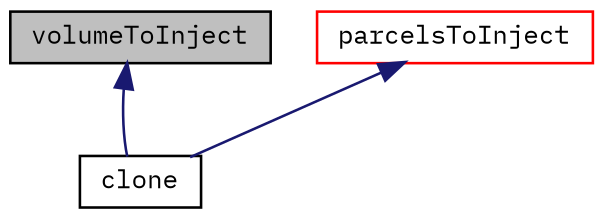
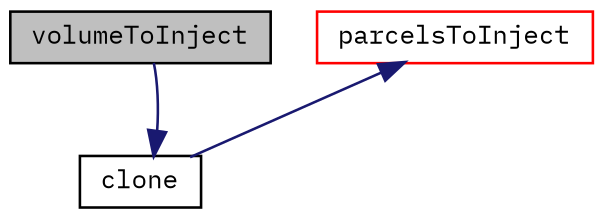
edge "clone" -> "volumeToInject": reversed
